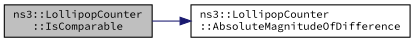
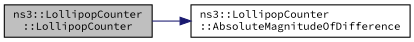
node "ns3::LollipopCounter ::IsComparable": label "ns3::LollipopCounter ::IsComparable" -> "ns3::LollipopCounter ::LollipopCounter"
